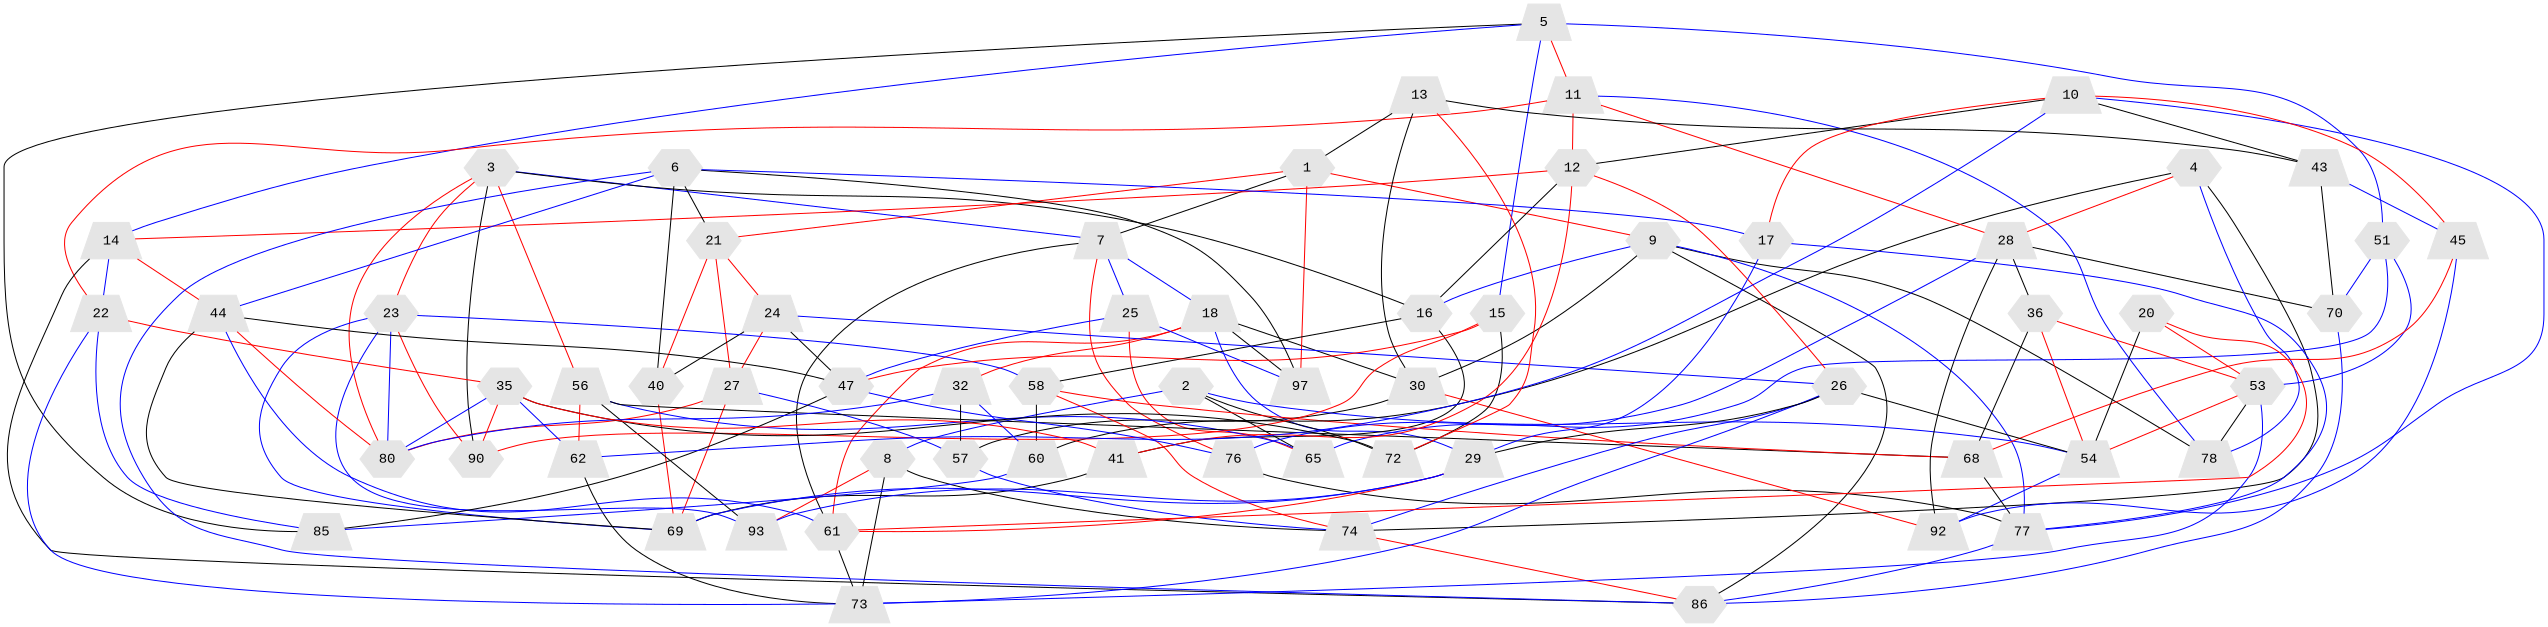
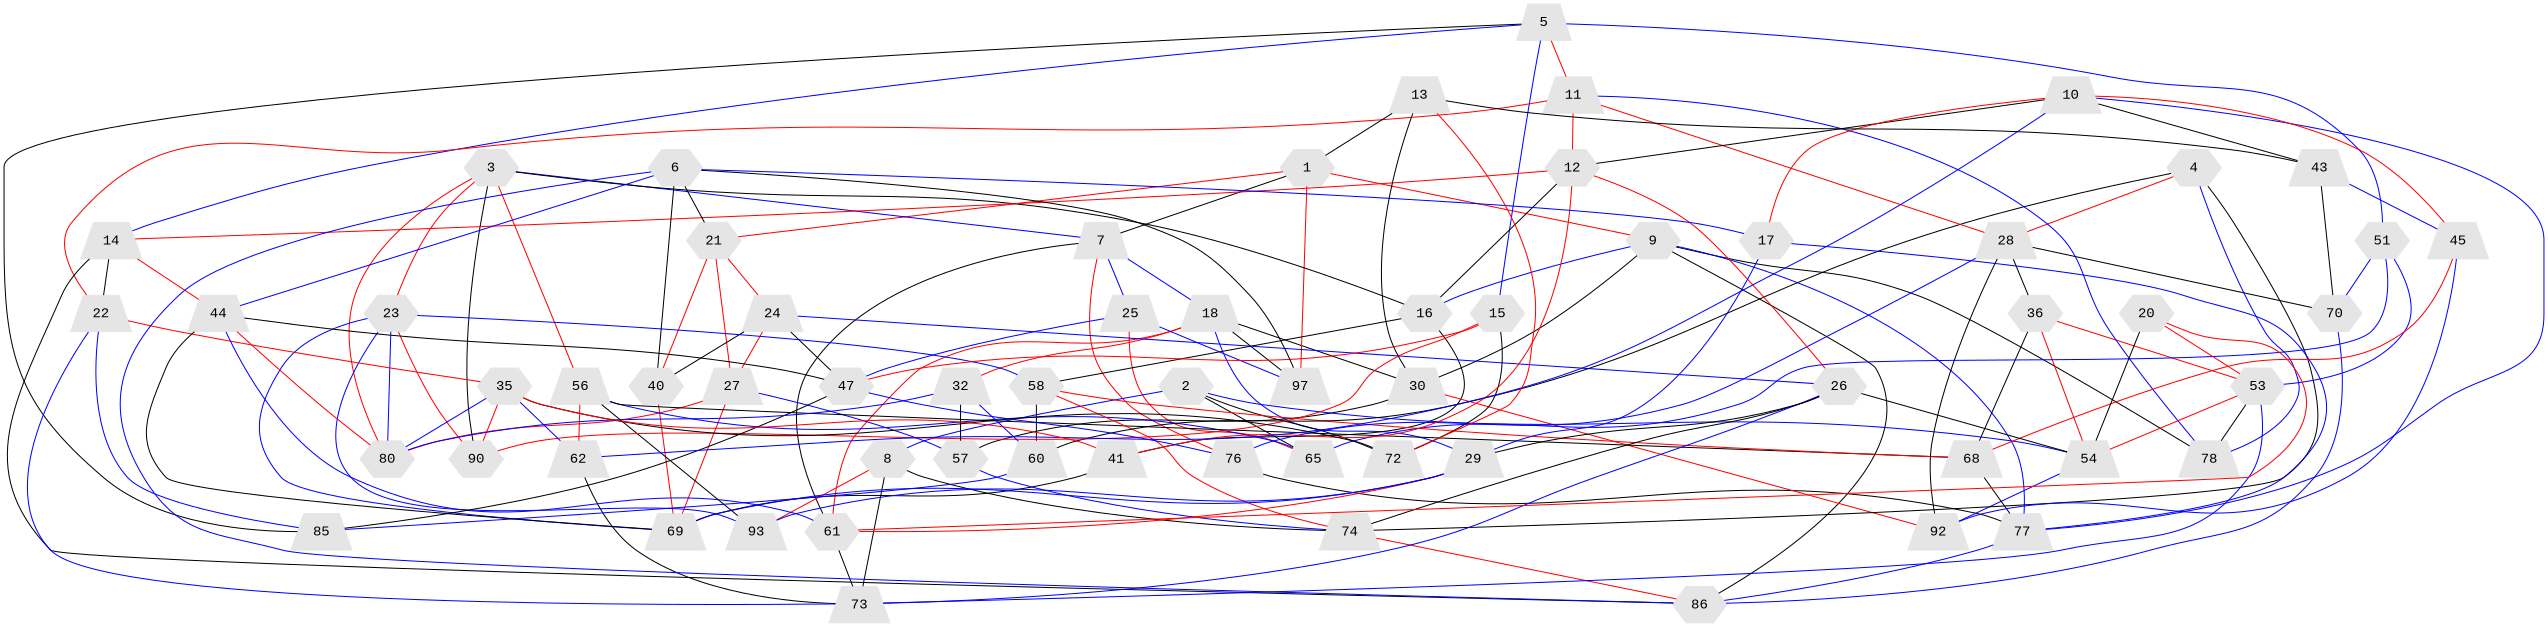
edge "14" -- "22": color blue -> black
edge "26" -- "74": color blue -> black
